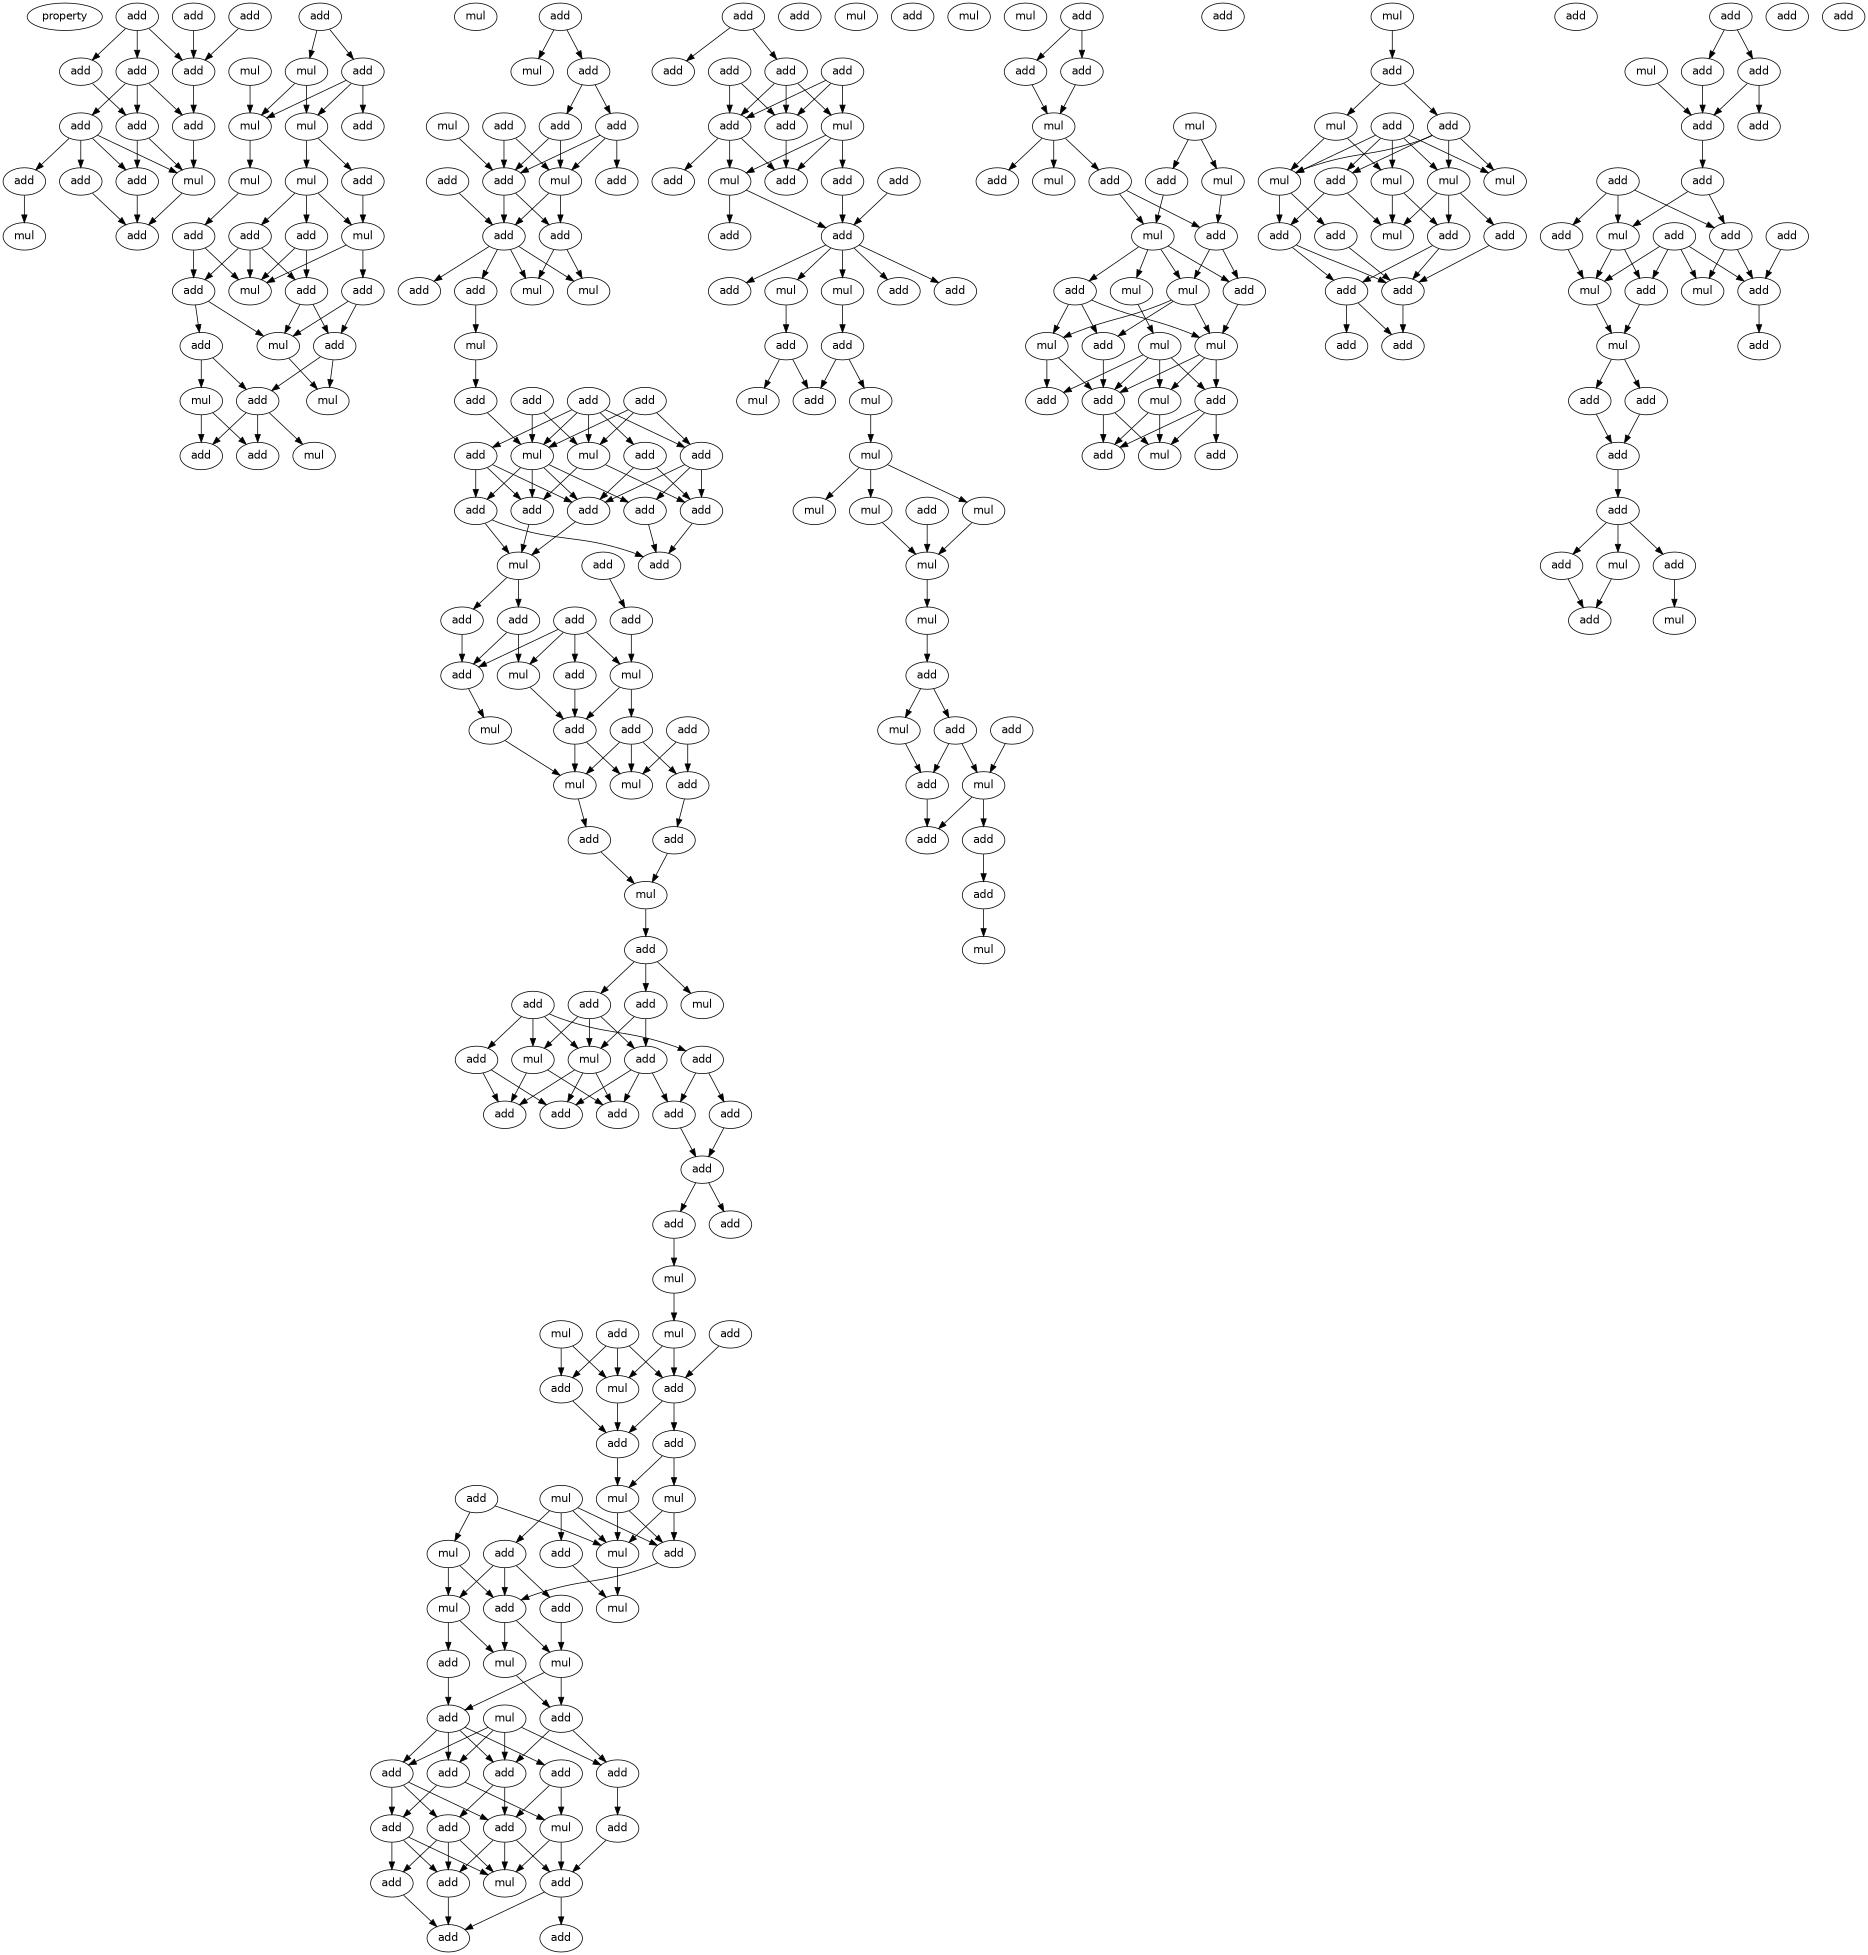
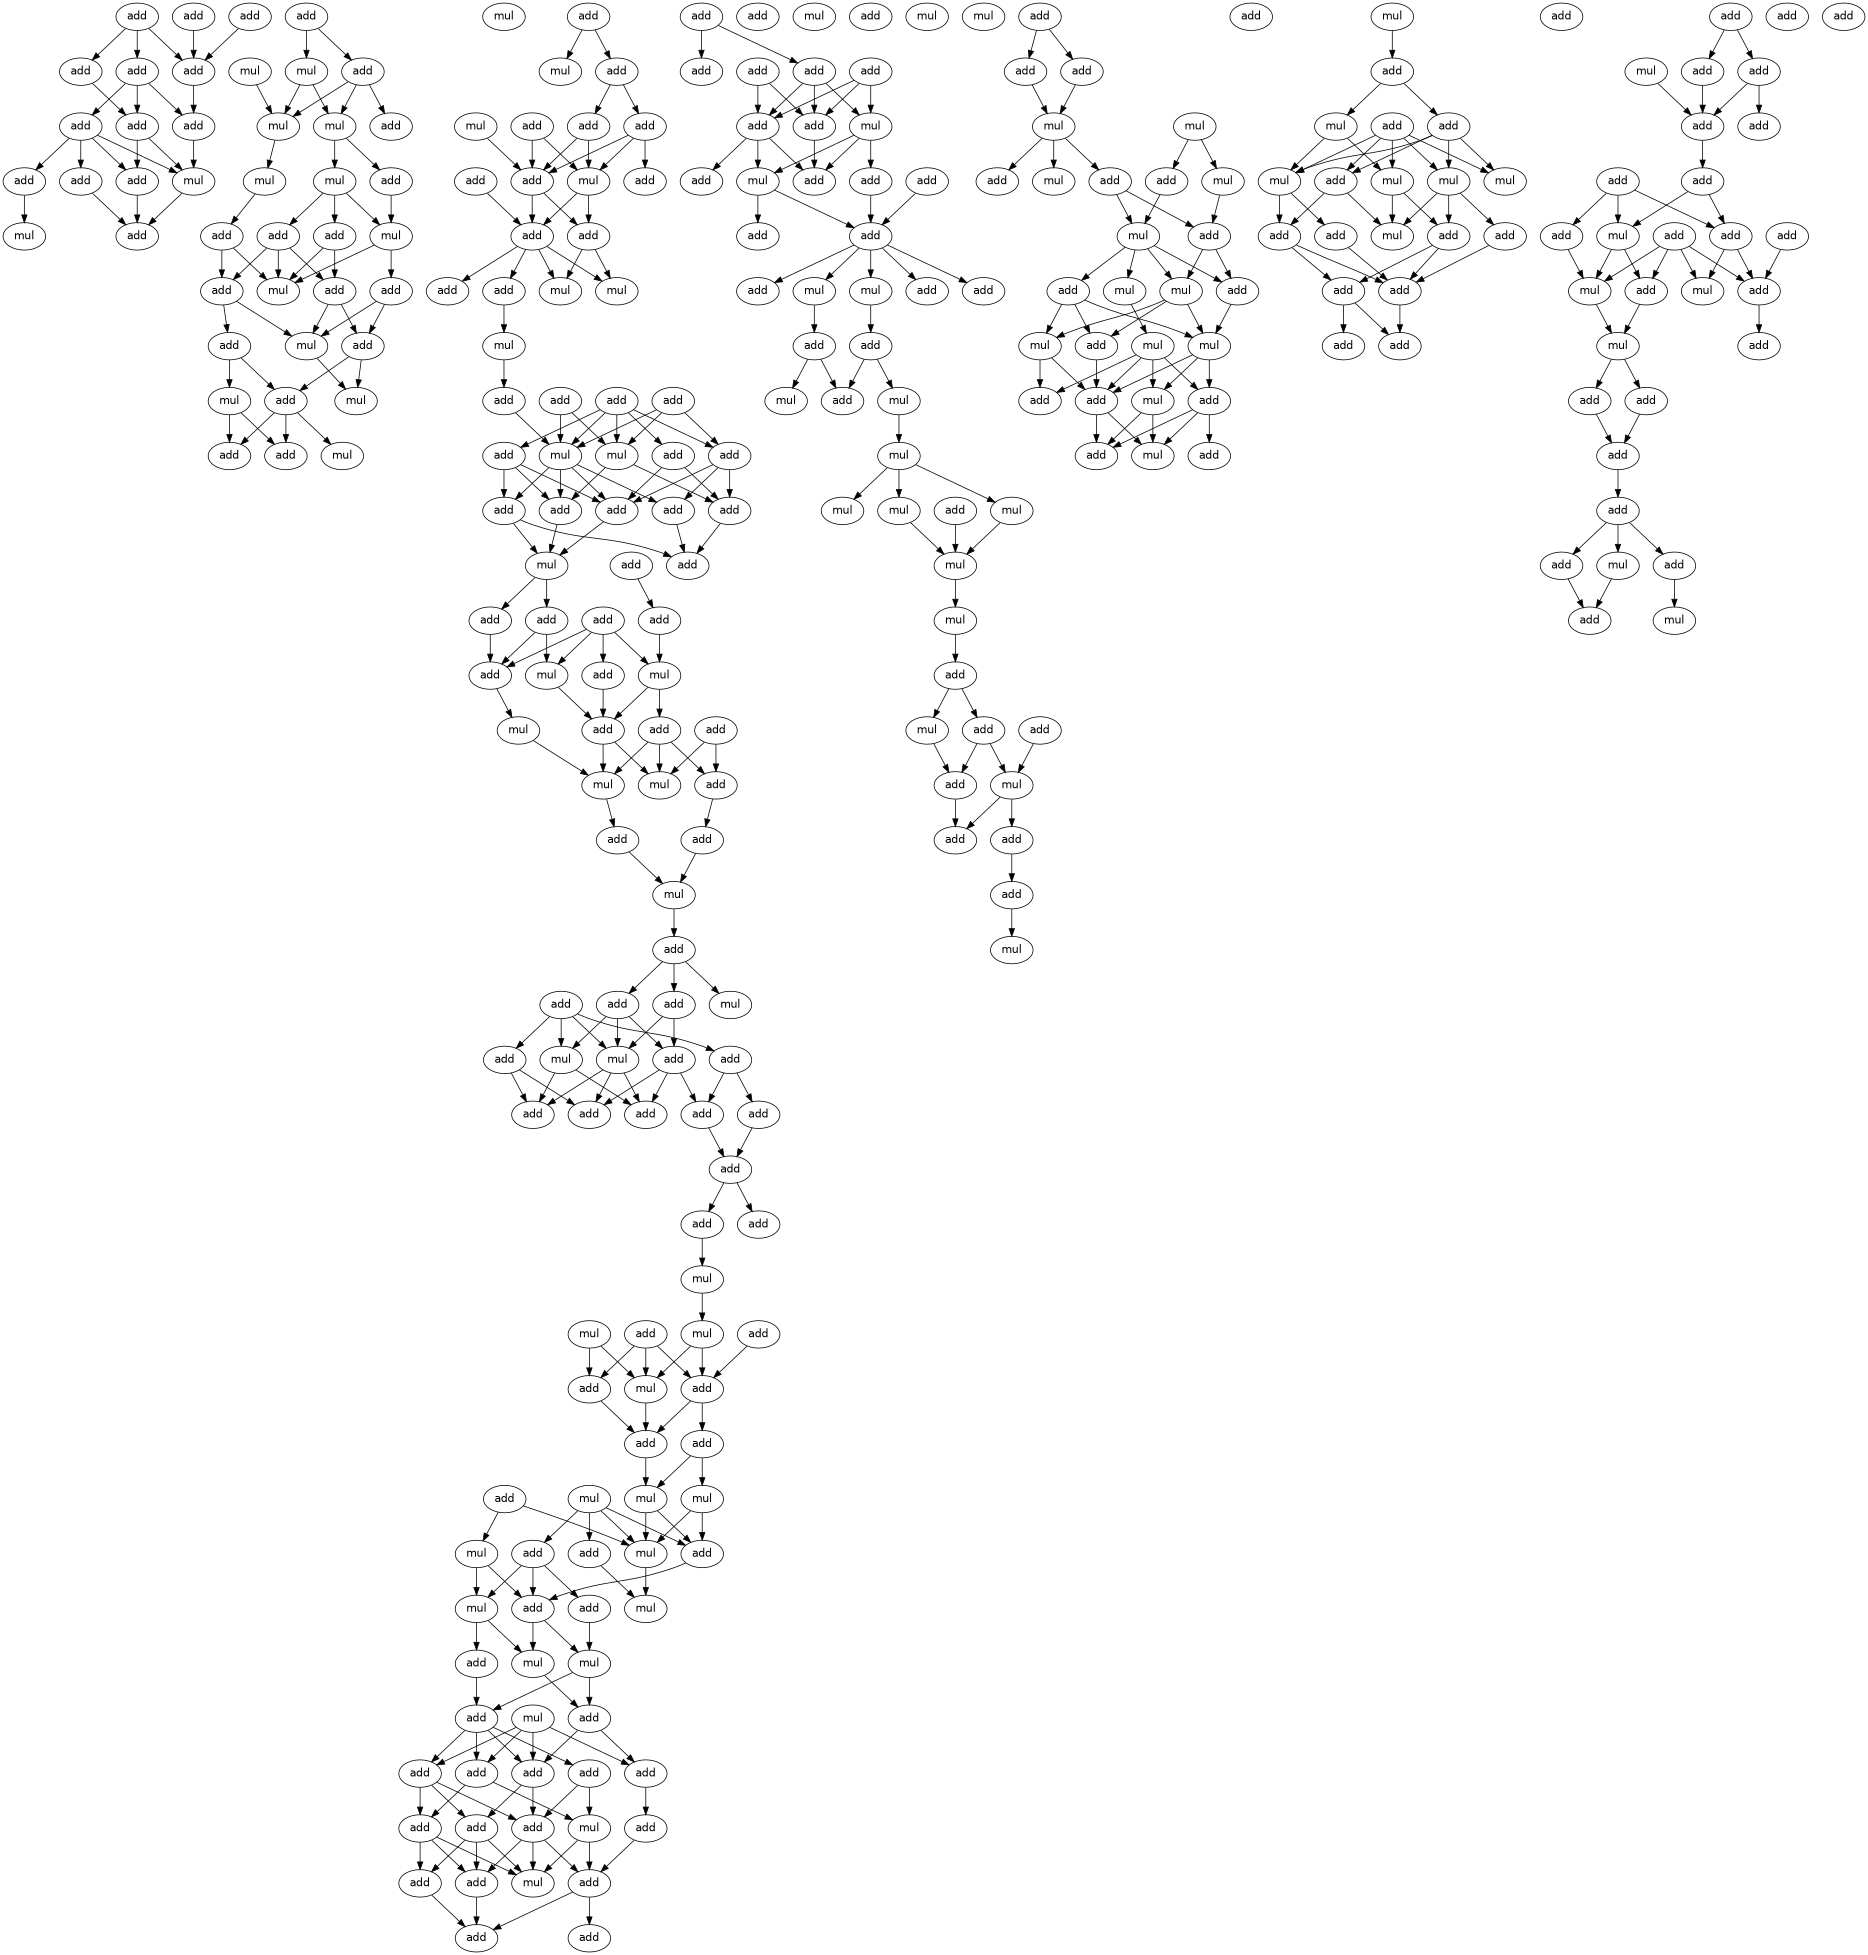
node "property": removed
